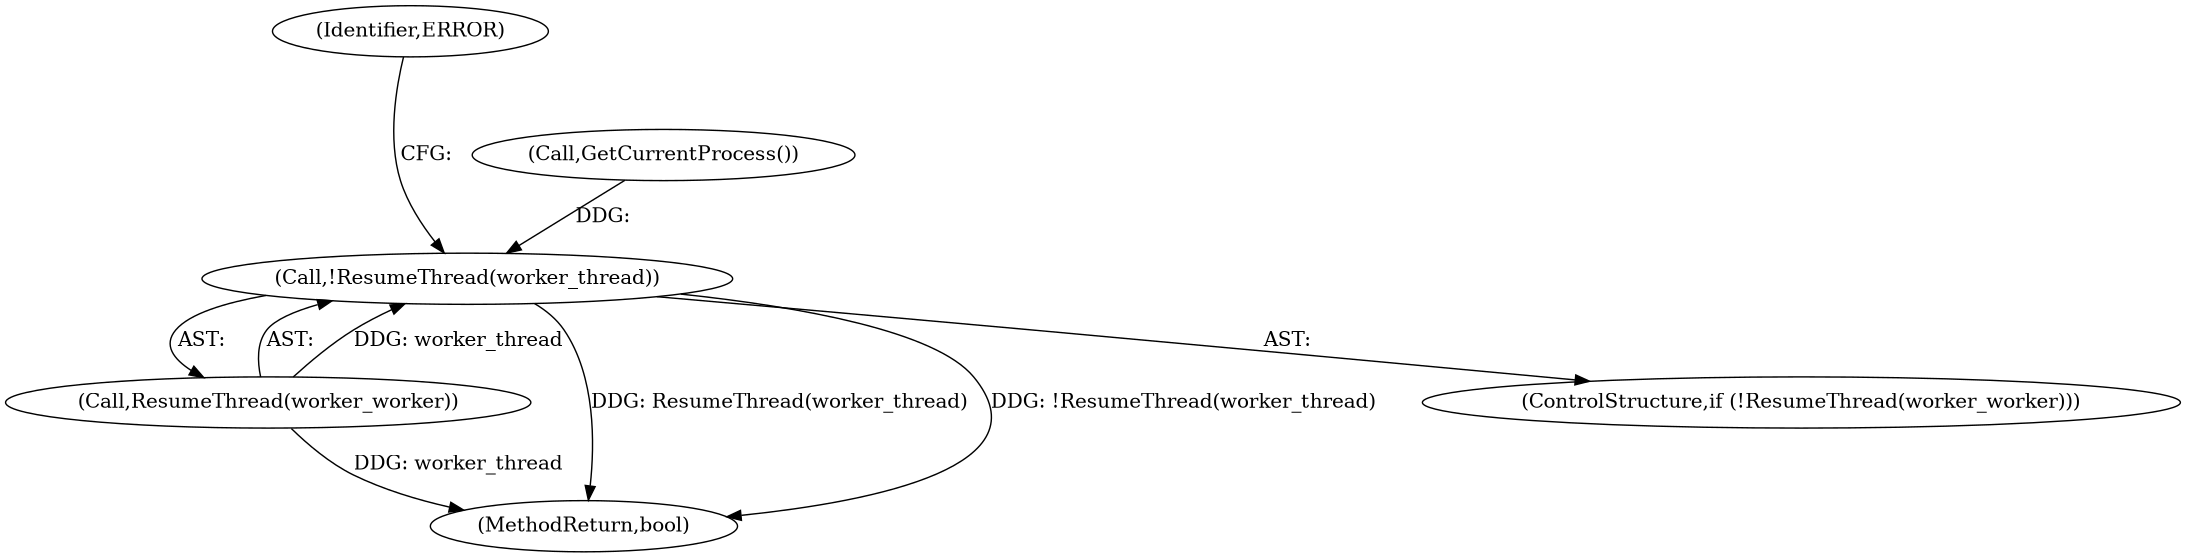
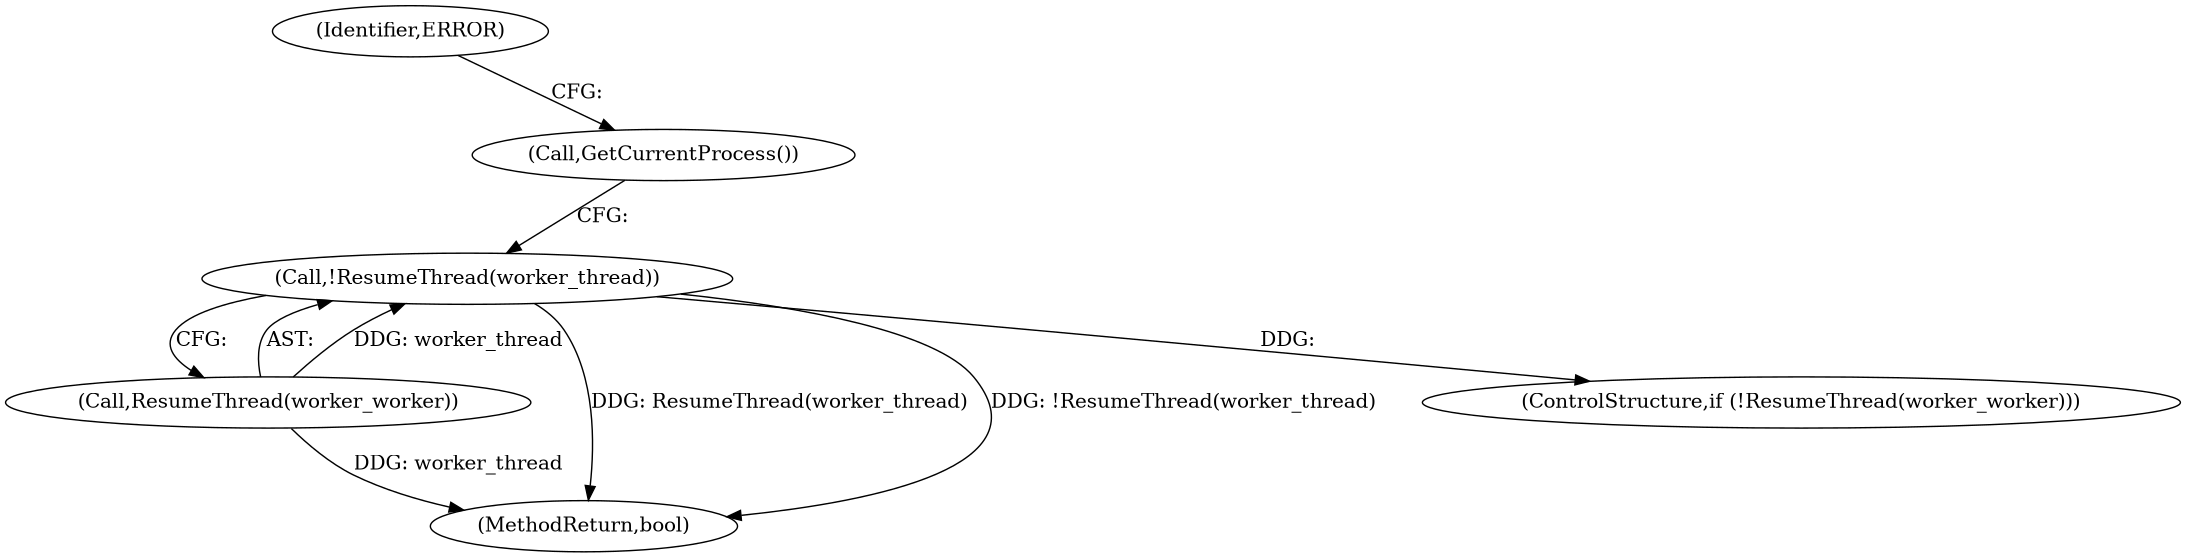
edge "(Identifier,ERROR)" -> "(Call,!ResumeThread(worker_thread))": now "(Identifier,ERROR)" -> "(Call,GetCurrentProcess())"
edge "(Call,GetCurrentProcess())" -> "(Call,!ResumeThread(worker_thread))": label "DDG: " -> "CFG: "
edge "(Call,!ResumeThread(worker_thread))" -> "(Call,ResumeThread(worker_worker))": label "AST: " -> "CFG: "
edge "(Call,!ResumeThread(worker_thread))" -> "(ControlStructure,if (!ResumeThread(worker_worker)))": label "AST: " -> "DDG: "
